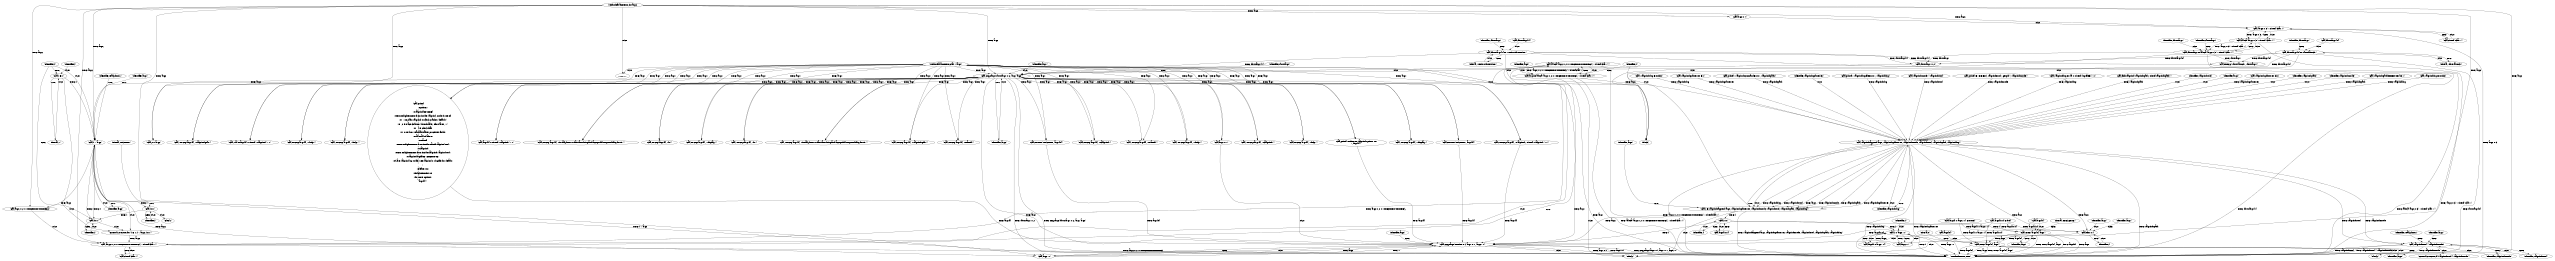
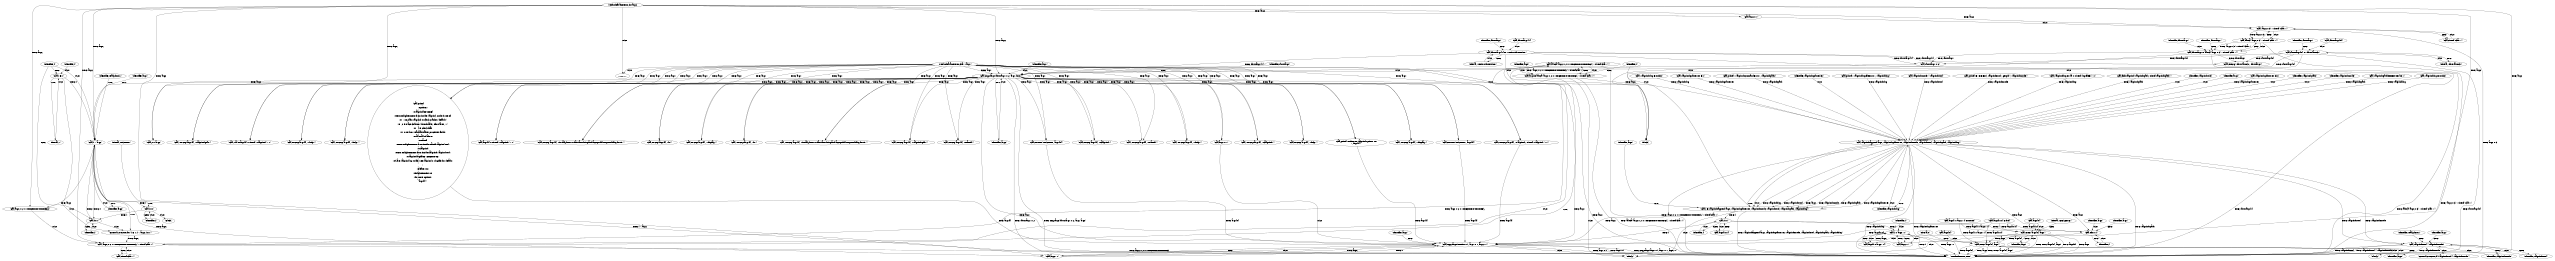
node "(Call,copy_args(dbus_argv + 2, argv, argc))": label "(Call,copy_args(dbus_argv + 2, argv, argc))" -> "(Call,copy_args(dbus_argv + 2, argv, know))"
edge "(Call,i < argc)" -> "(ControlStructure,for (i = 1; i < argc; i++))": label "AST: " -> "MAX: "
